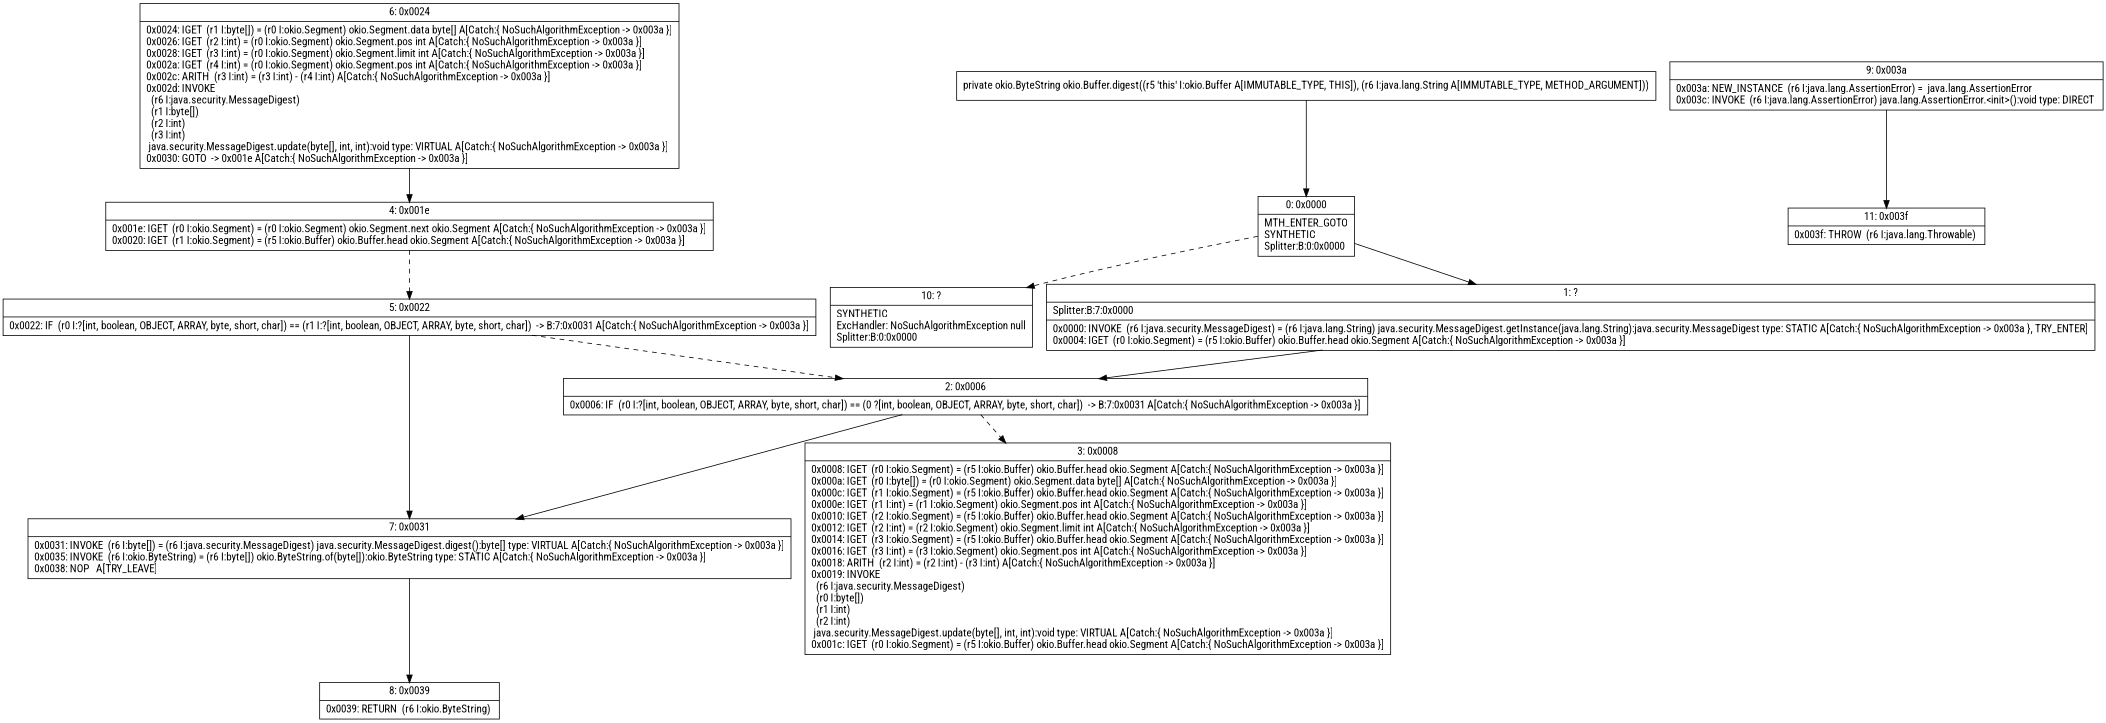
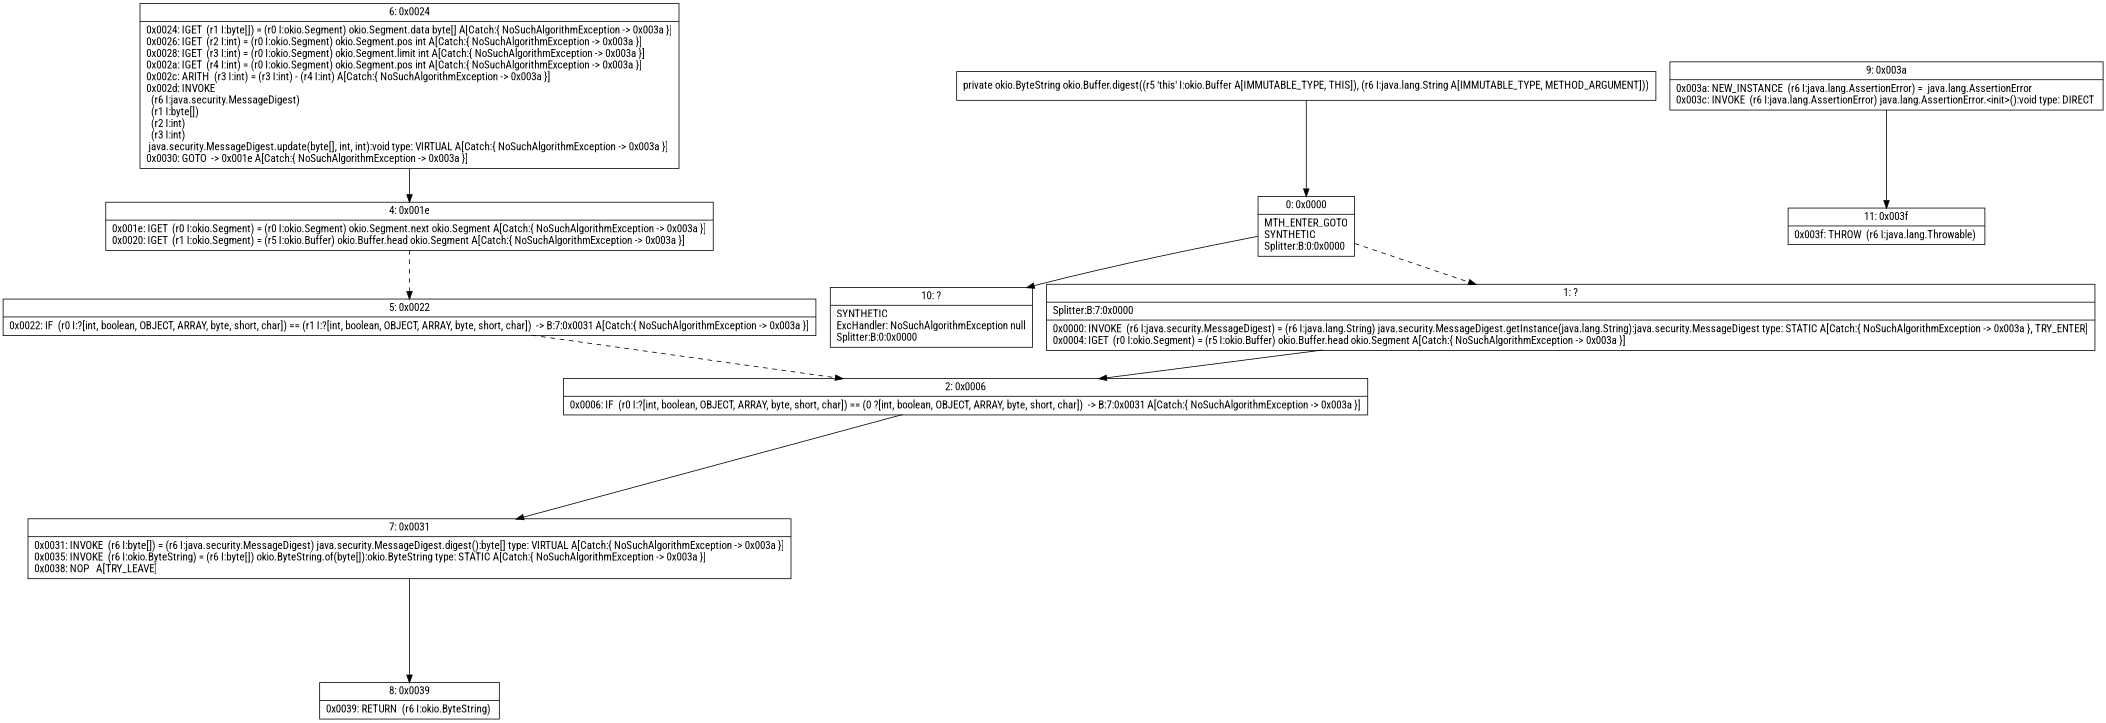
edge "0: 0x0000" -> "10: ?": style dashed -> solid
edge "0: 0x0000" -> "1: ?": style solid -> dashed
edge "5: 0x0022" -> "7: 0x0031": removed
node "3: 0x0008": removed
